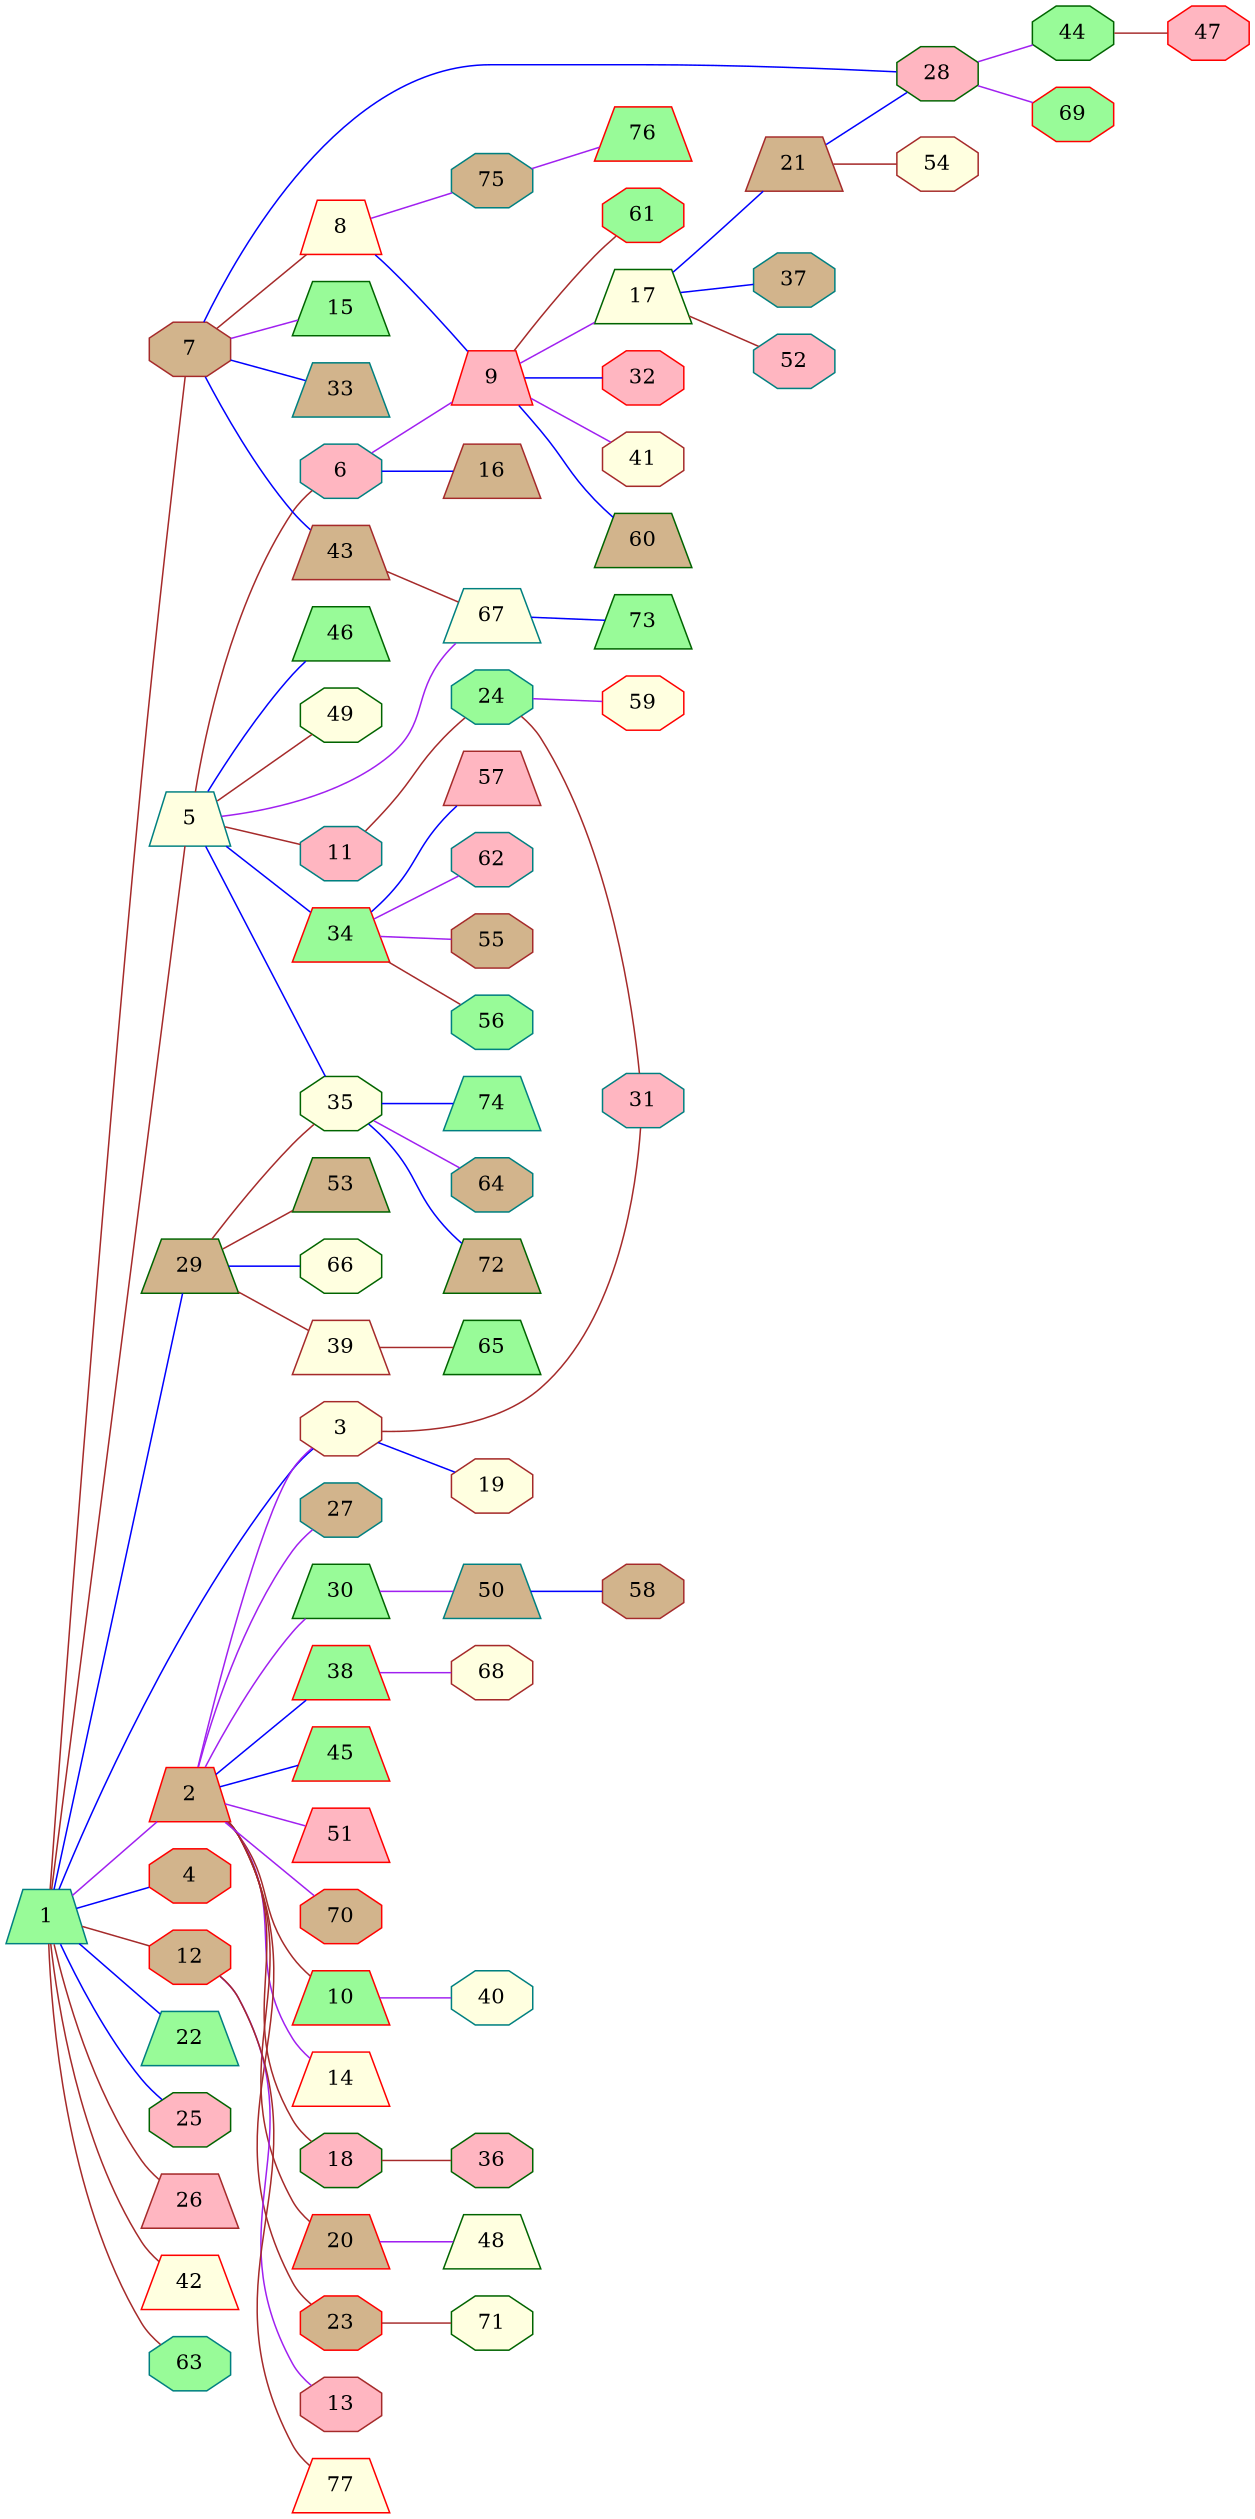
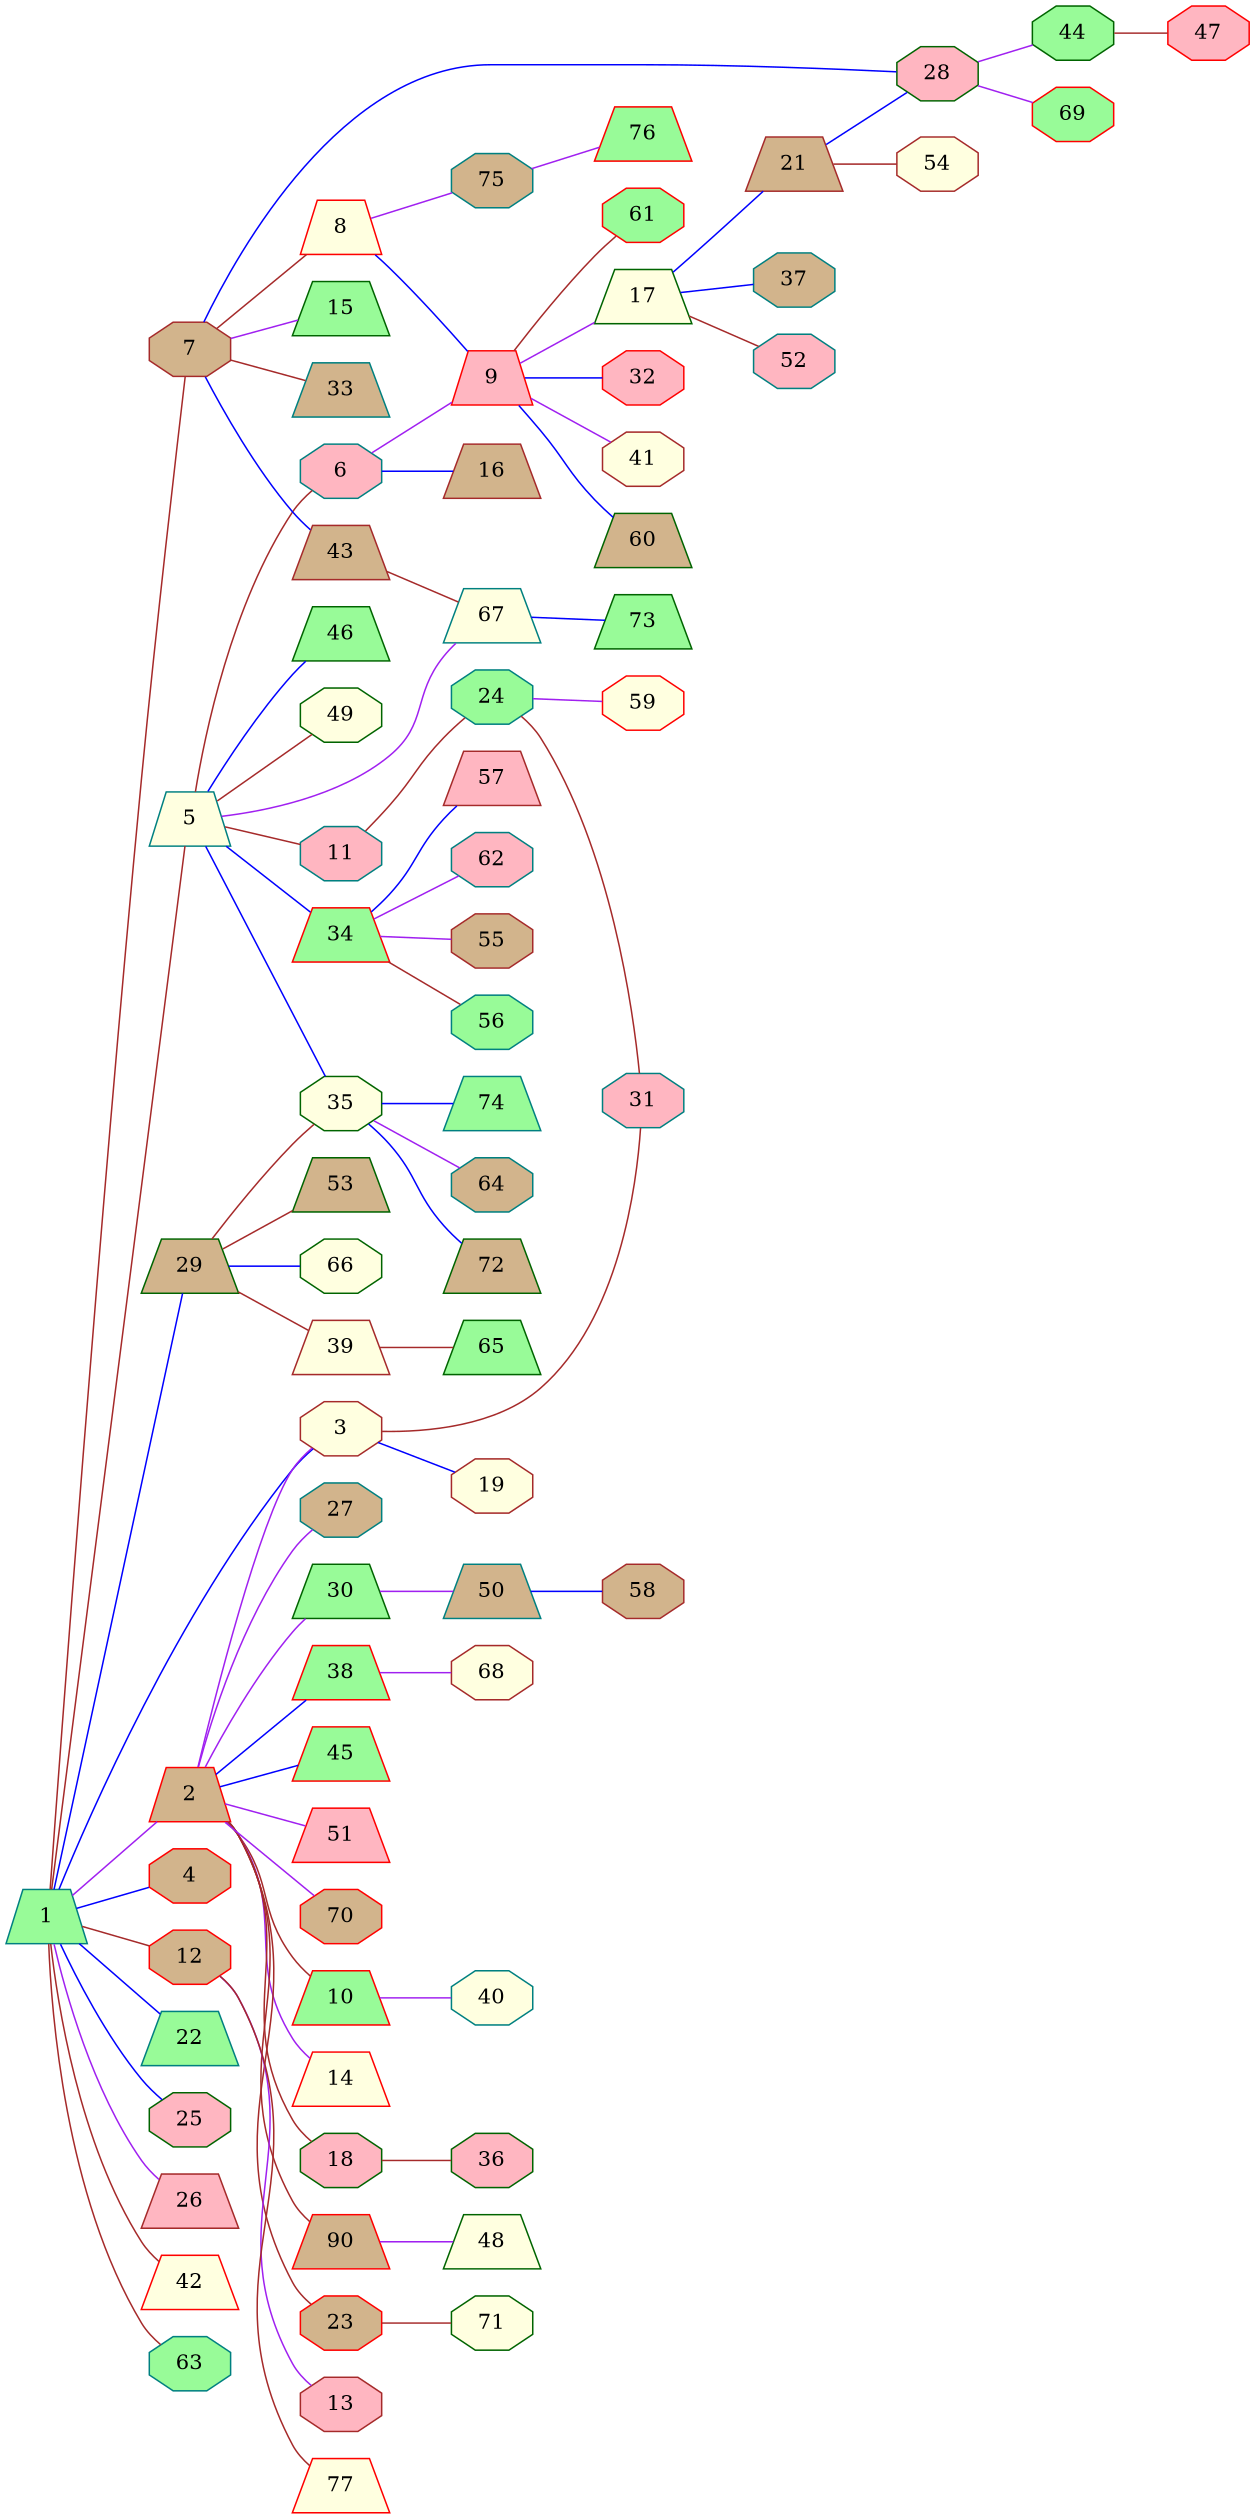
edge "7" -- "33": color blue -> brown
edge "1" -- "26": color brown -> purple
node "20": label "20" -> "90"
